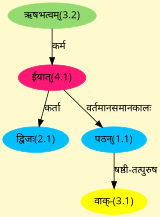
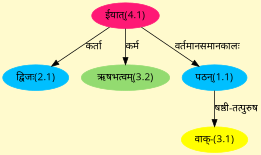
edge "ऋषभत्वम्(3.2)" -> "ईयात्(4.1)": reversed
